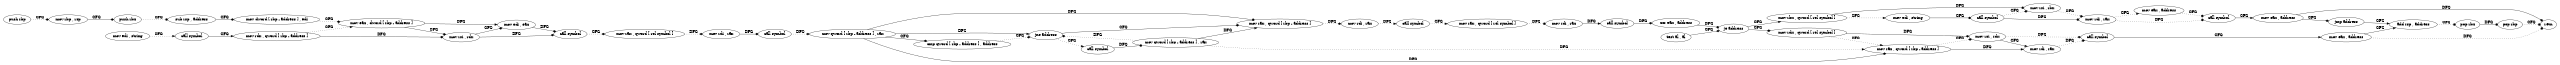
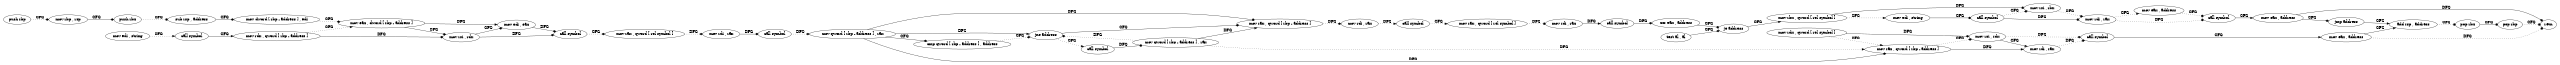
edge "pop rbx" -> "pop rbp": label "DFG" -> "CFG"
edge "xor eax , address" -> "je address": label "DFG" -> "CFG"
edge "je address" -> "mov rdx , qword [ rel symbol ]": removed, label "CFG"
